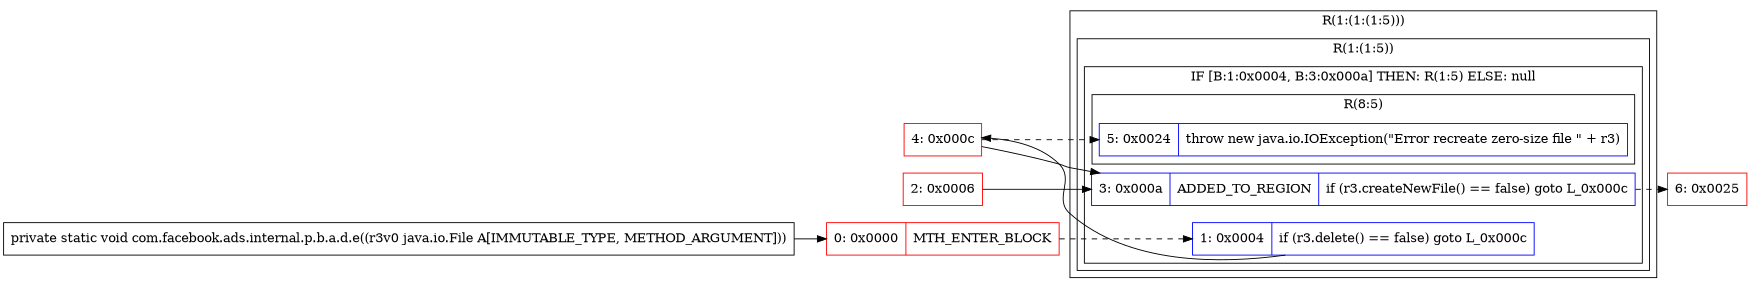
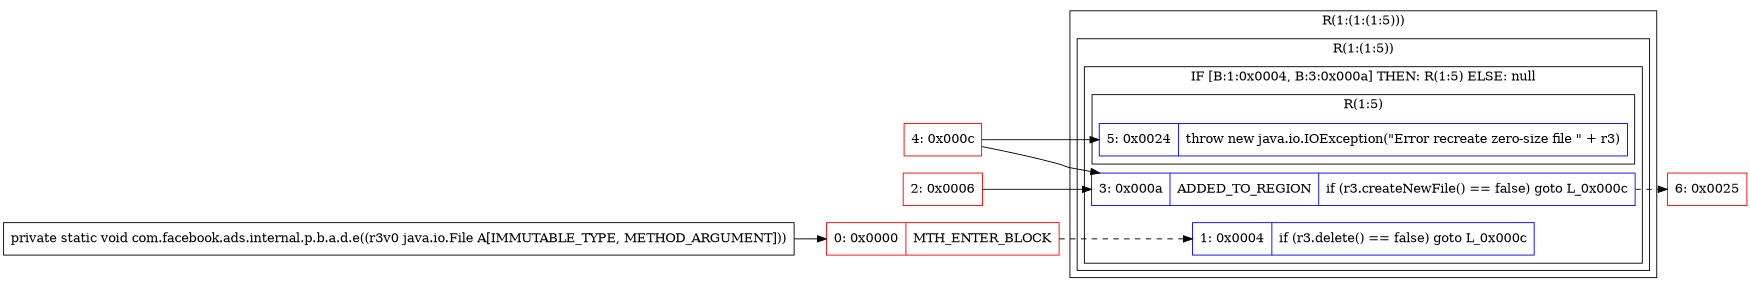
cluster "R(8:5)": label "R(8:5)" -> "R(1:5)"
edge "4: 0x000c" -> "5: 0x0024": style dashed -> solid
edge "1: 0x0004" -> "4: 0x000c": removed
